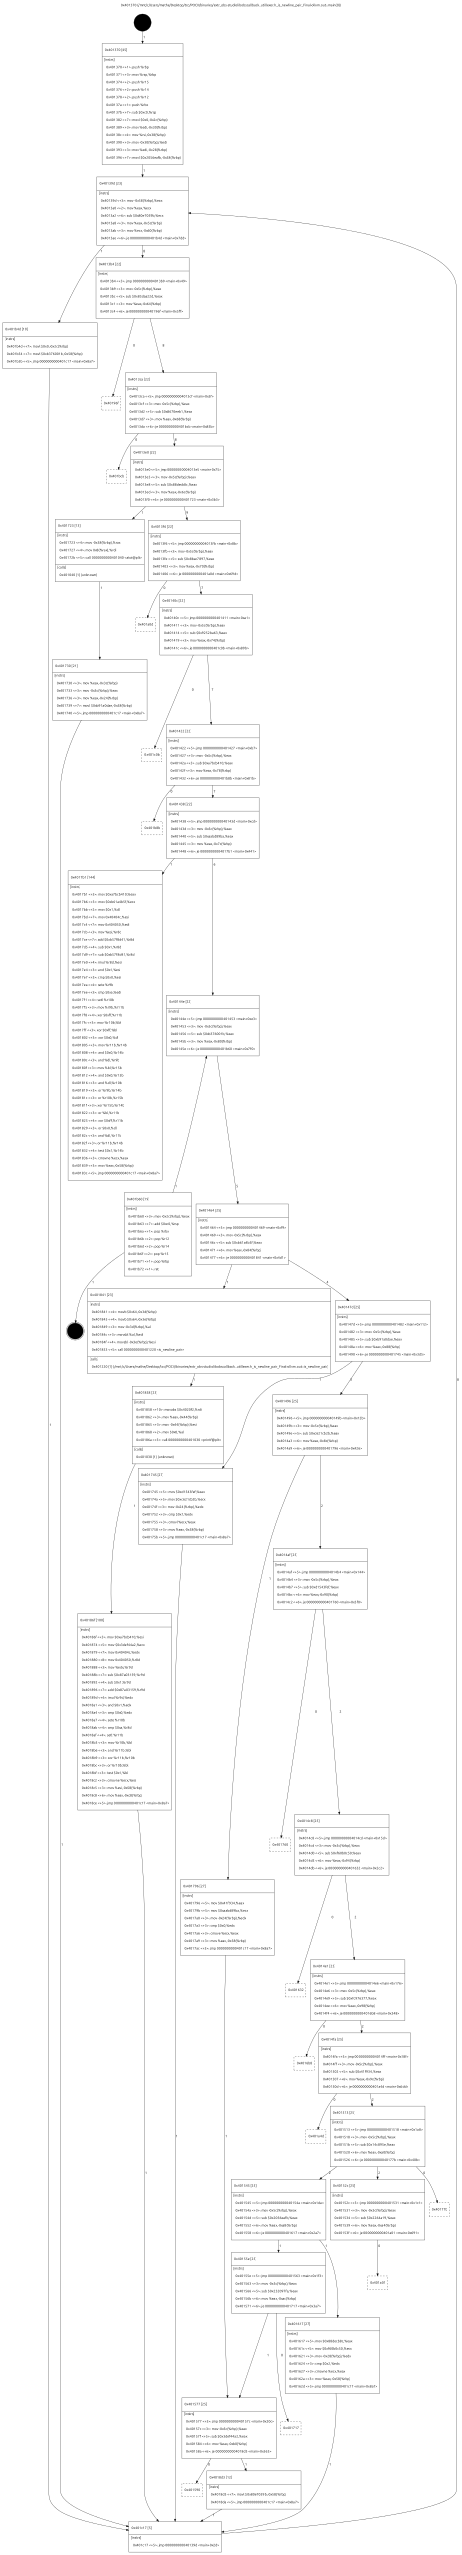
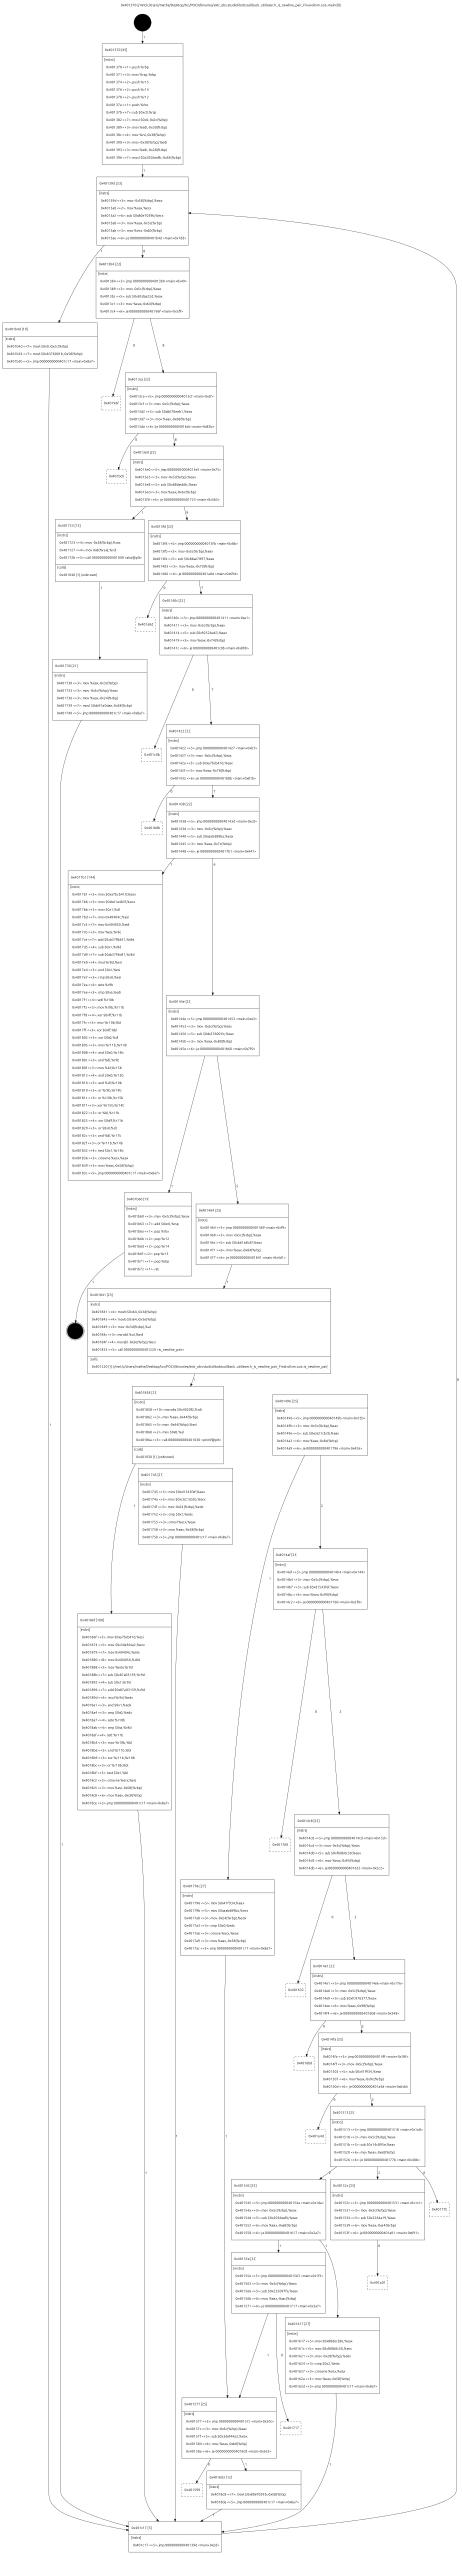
edge "0x401b60 [19]" -> "0x40144e [22]": reversed
node "0x40147d [25]": removed
